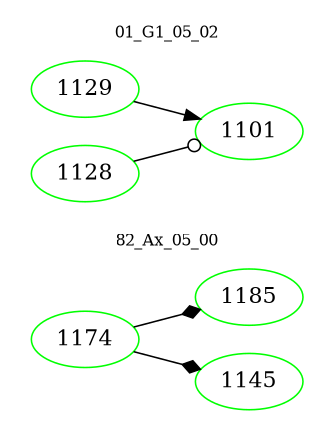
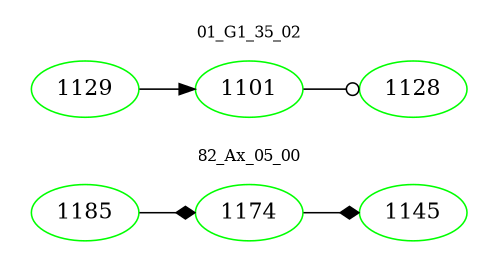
cluster "01_G1_05_02": label "01_G1_05_02" -> "01_G1_35_02"
edge "1128" -> "1101": reversed
edge "1174" -> "1185": reversed
